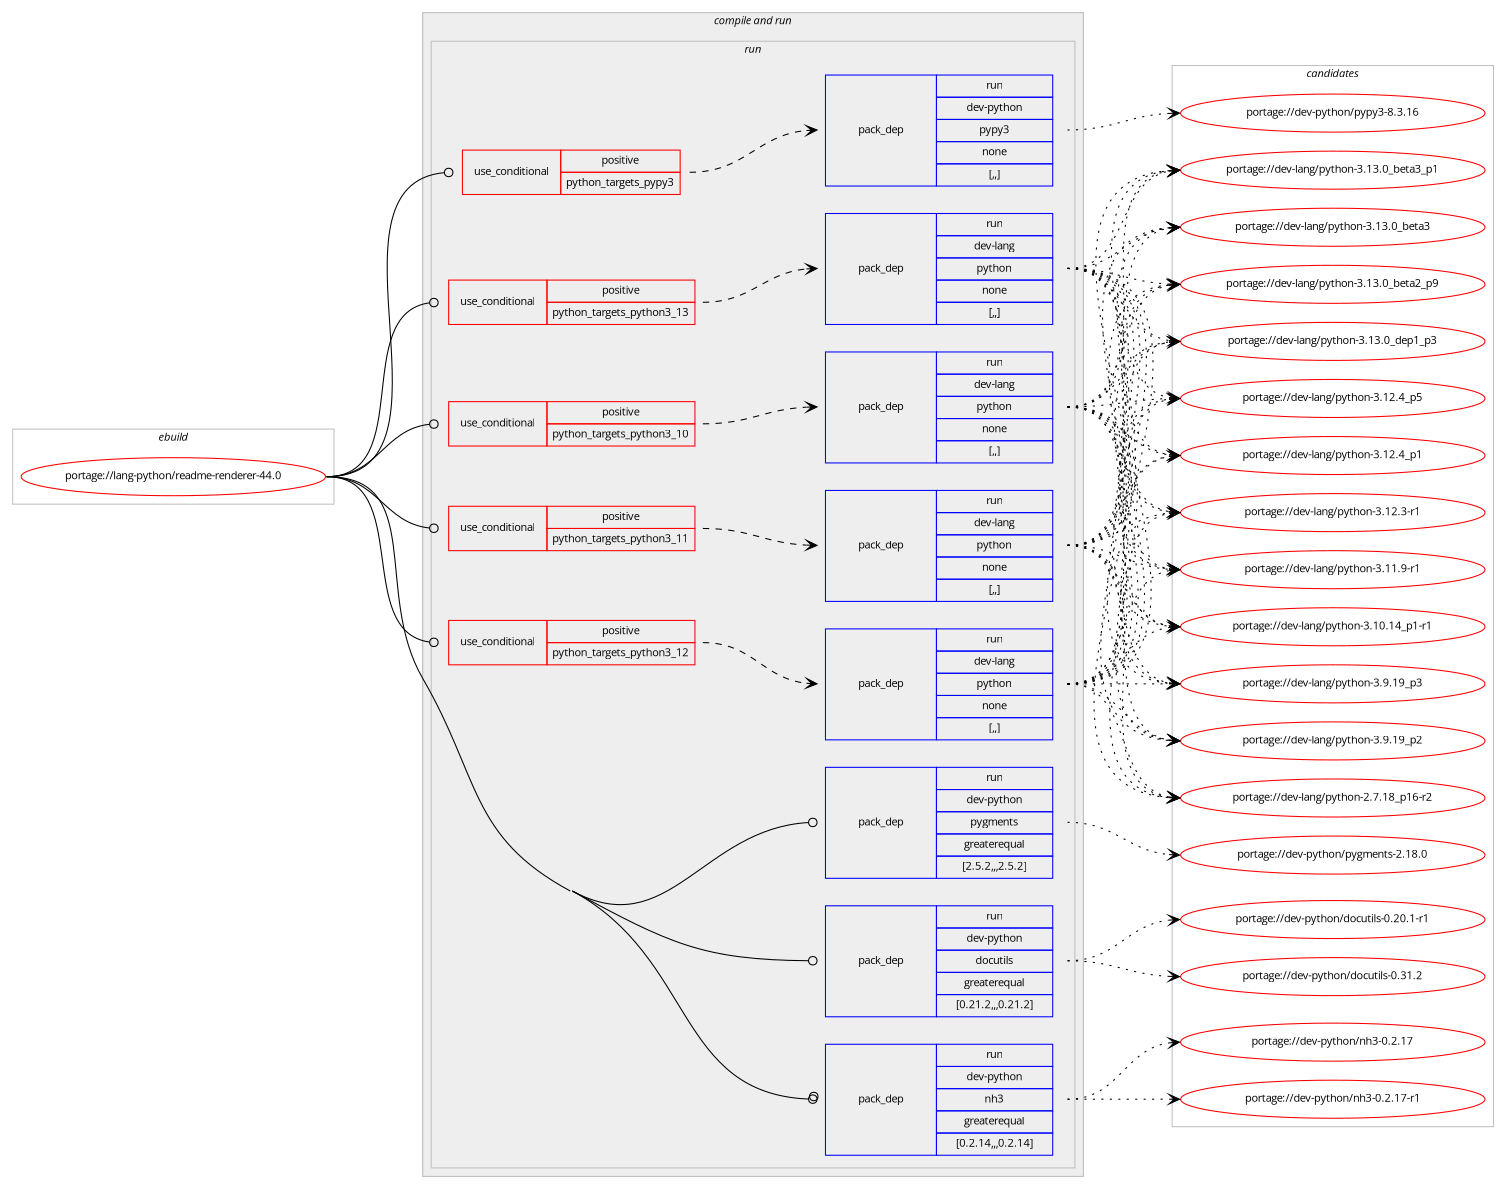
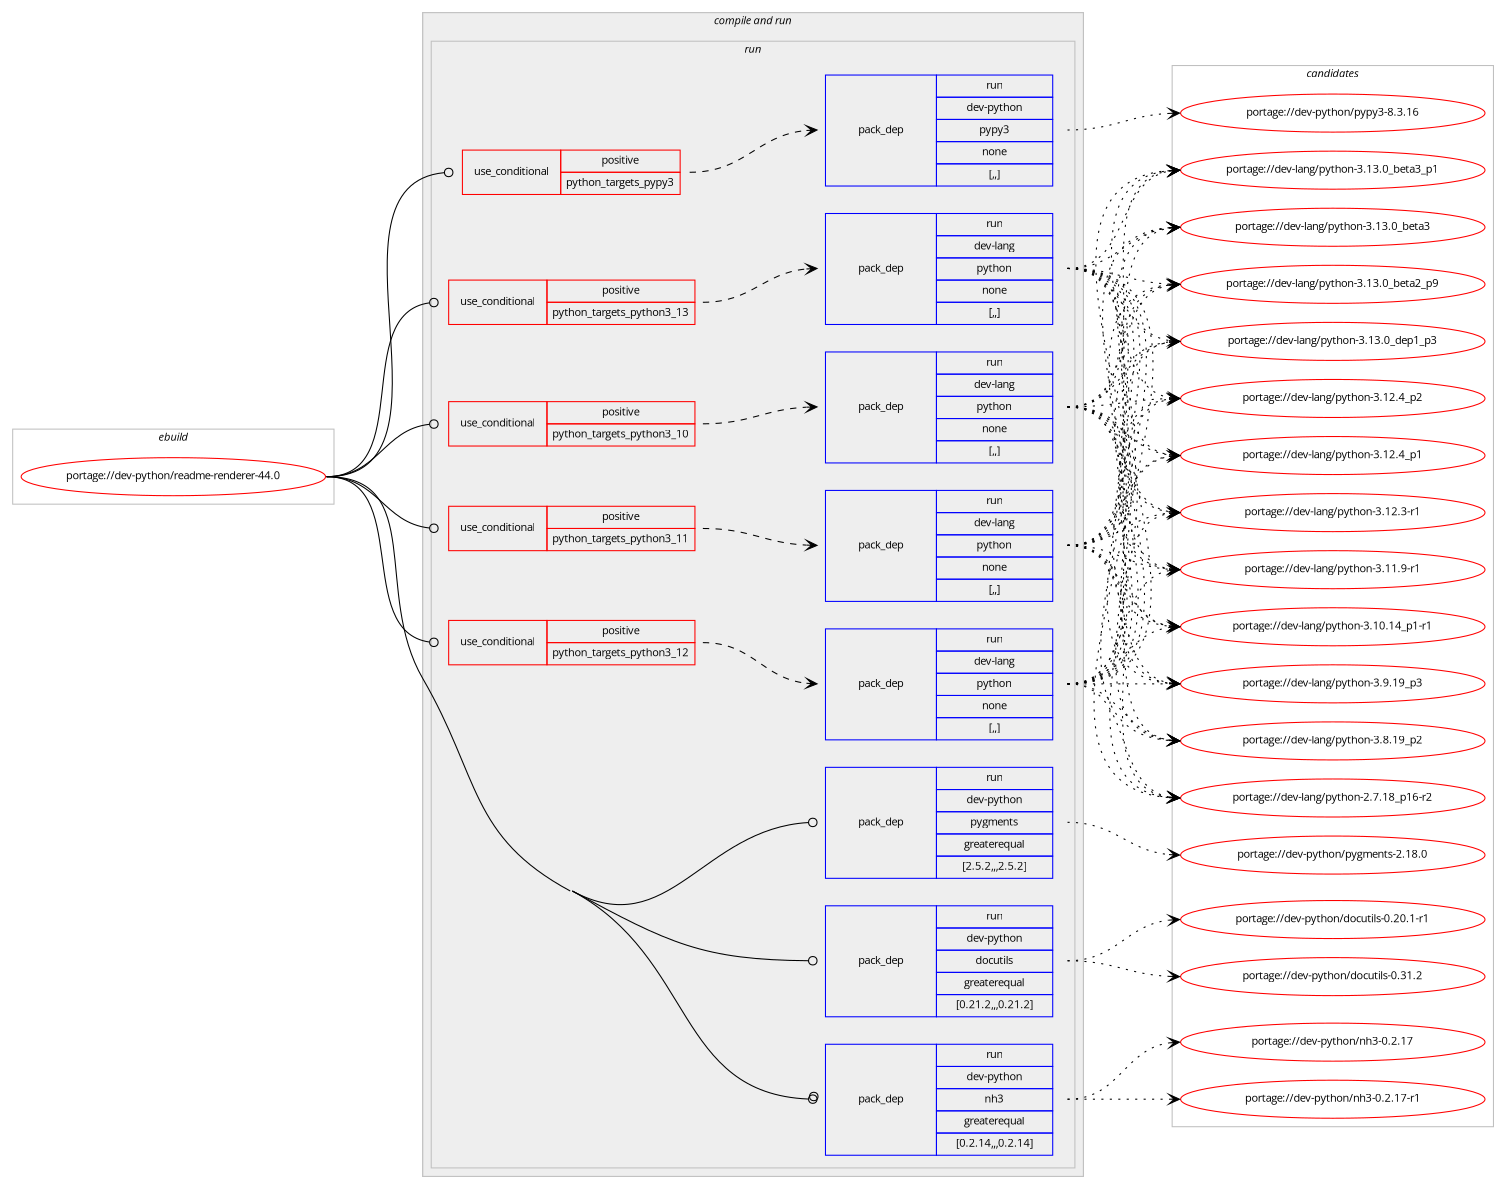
node "portage://dev-lang/python-3.12.4_p5": label "portage://dev-lang/python-3.12.4_p5" -> "portage://dev-lang/python-3.12.4_p2"
node "portage://lang-python/readme-renderer-44.0": label "portage://lang-python/readme-renderer-44.0" -> "portage://dev-python/readme-renderer-44.0"
node "portage://dev-lang/python-3.9.19_p2": label "portage://dev-lang/python-3.9.19_p2" -> "portage://dev-lang/python-3.8.19_p2"
